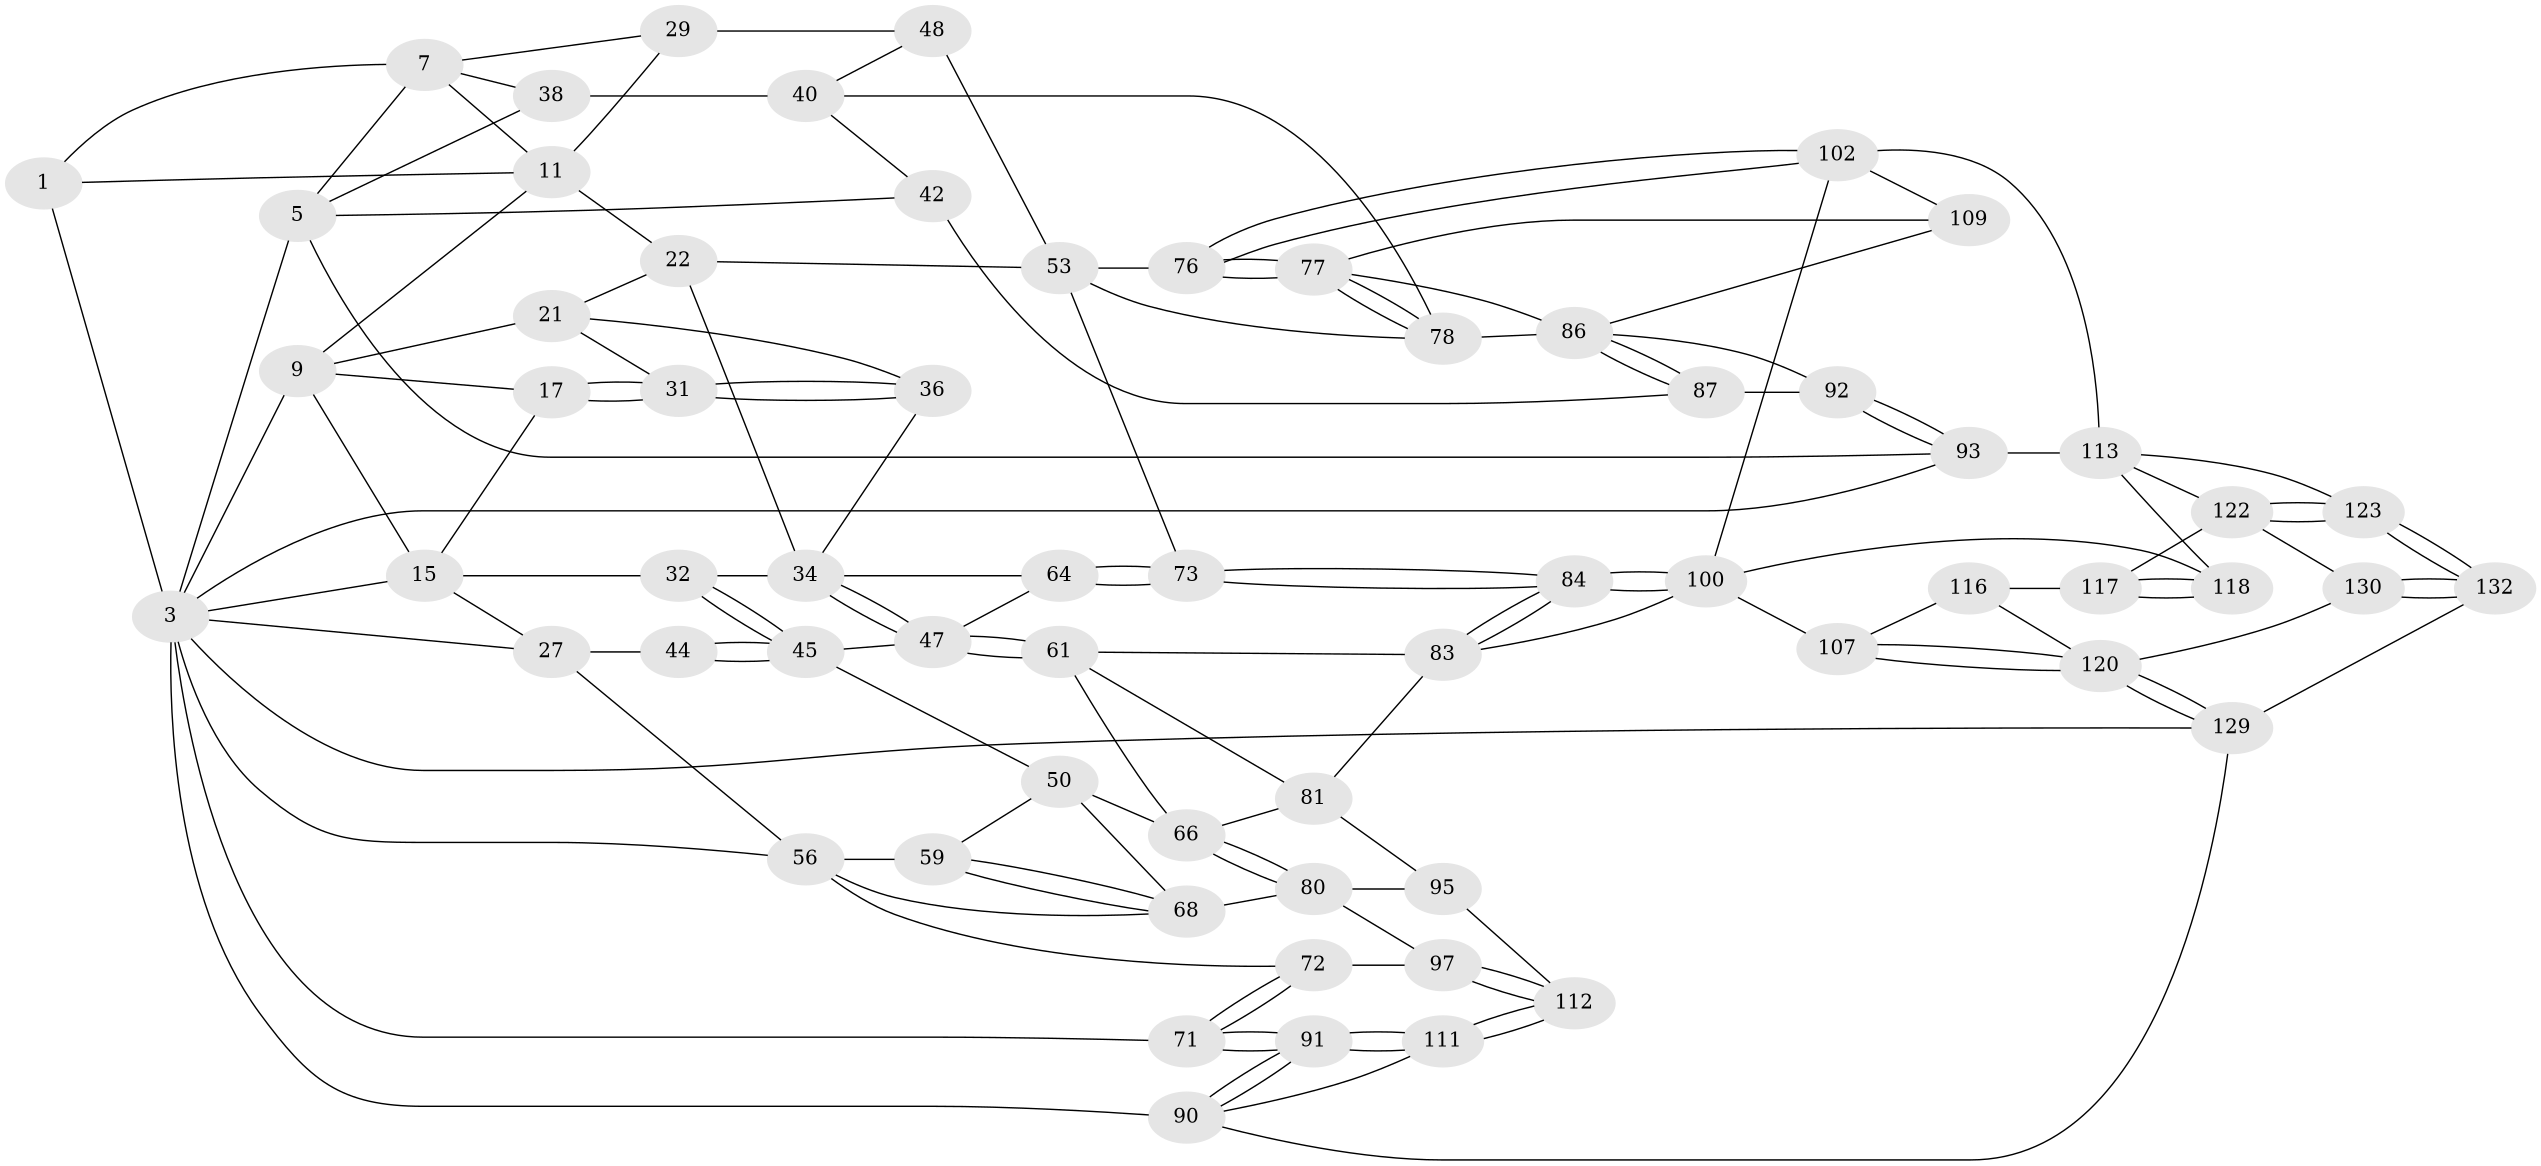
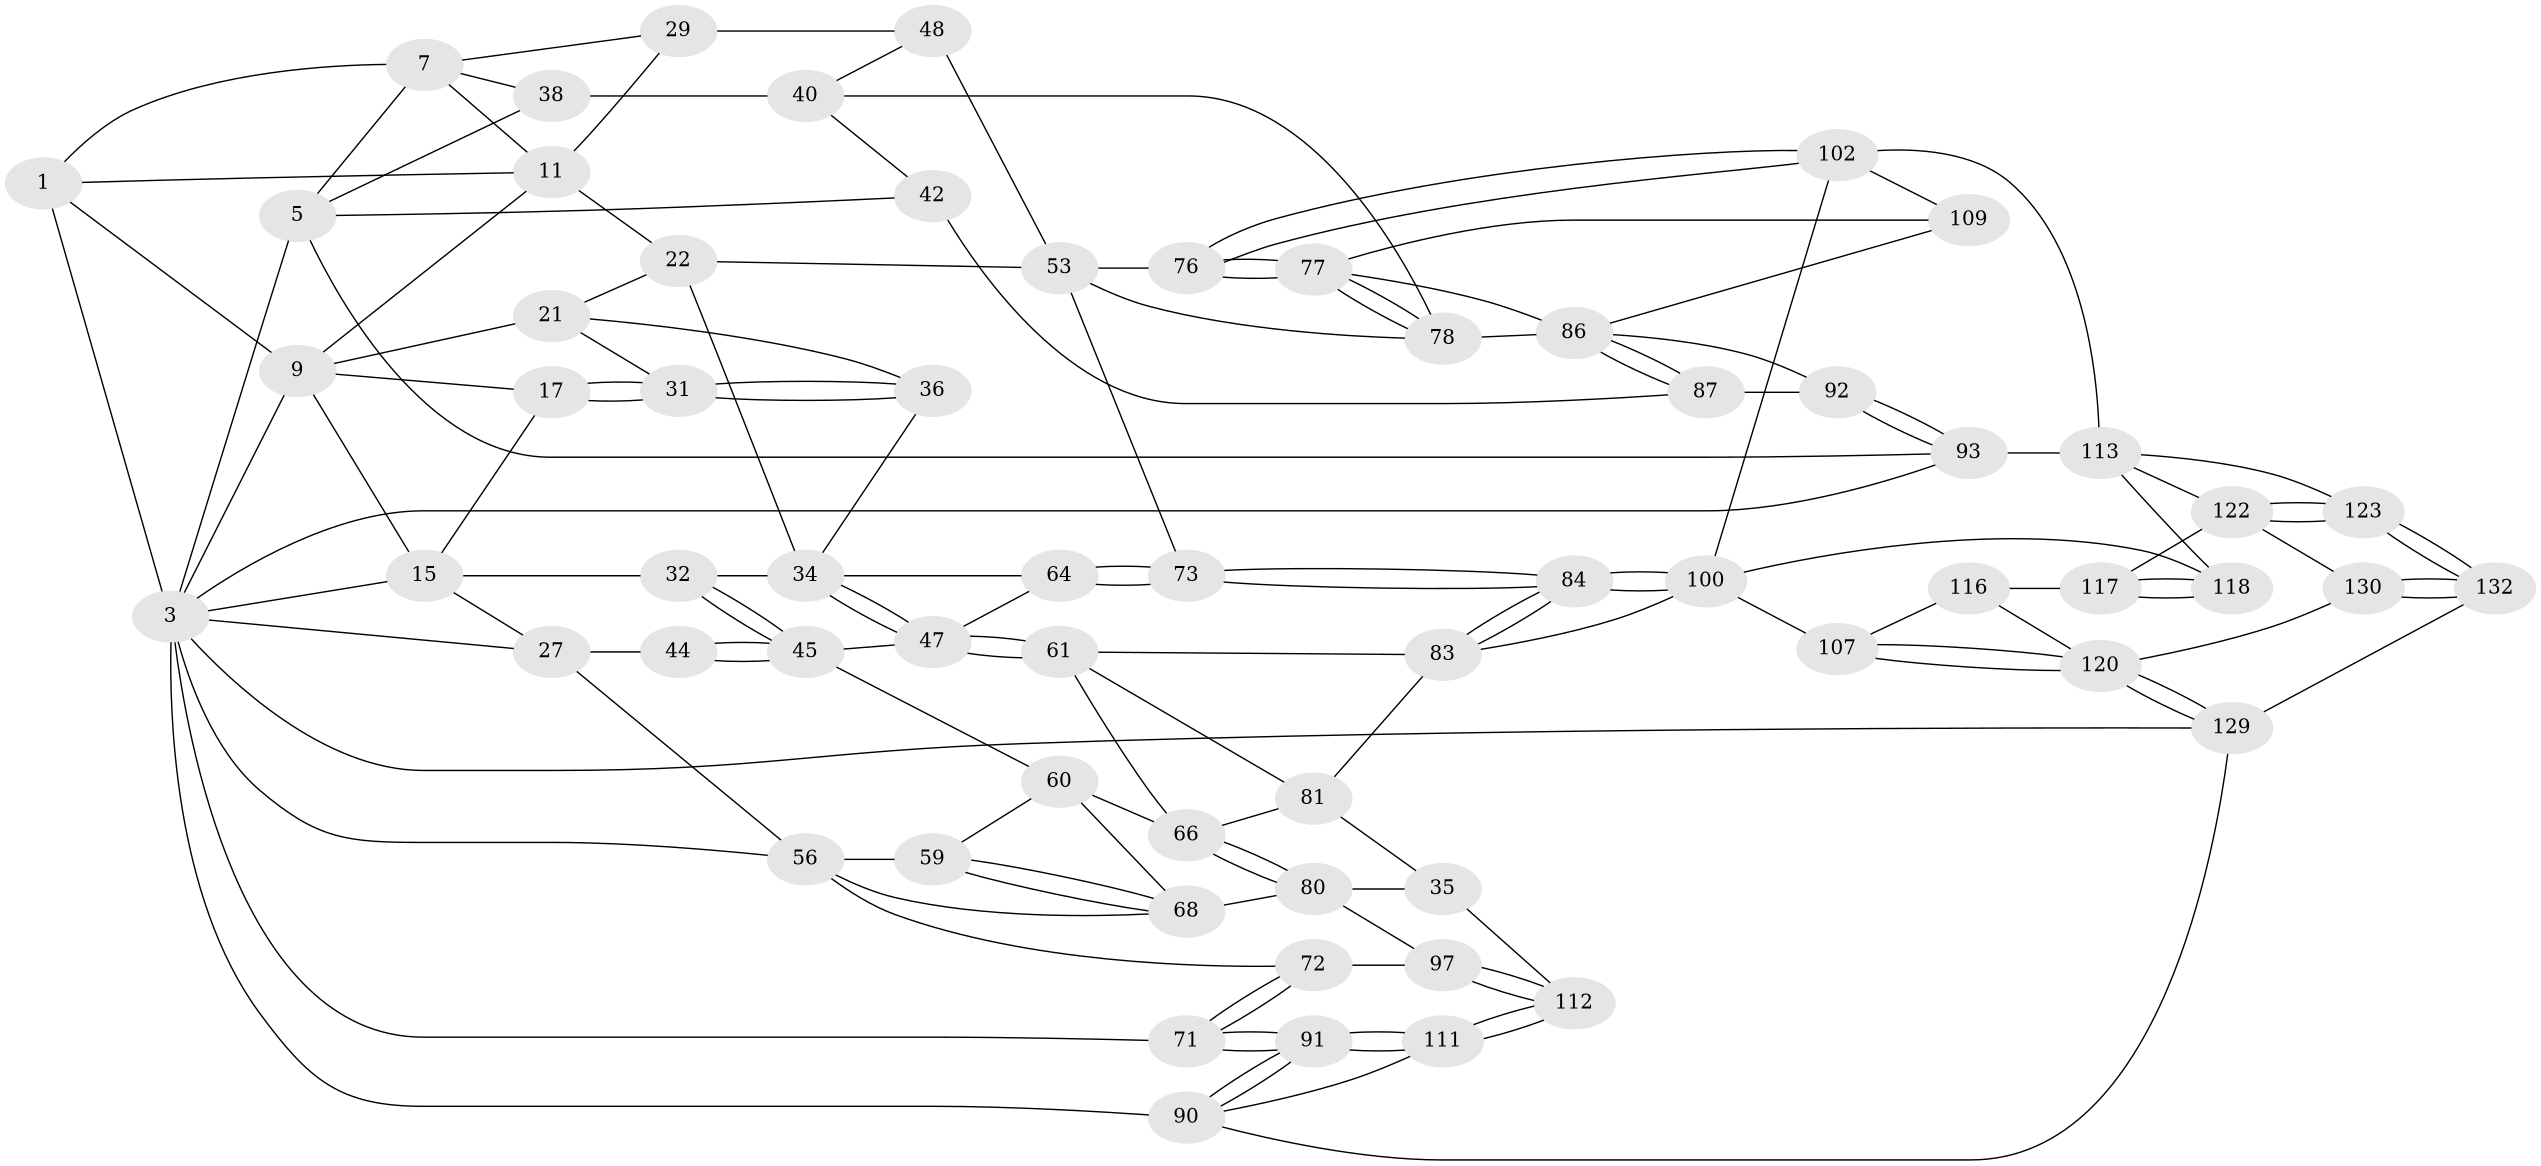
edge "1" -- "9": added
node "50": label "50" -> "60"
node "95": label "95" -> "35"
